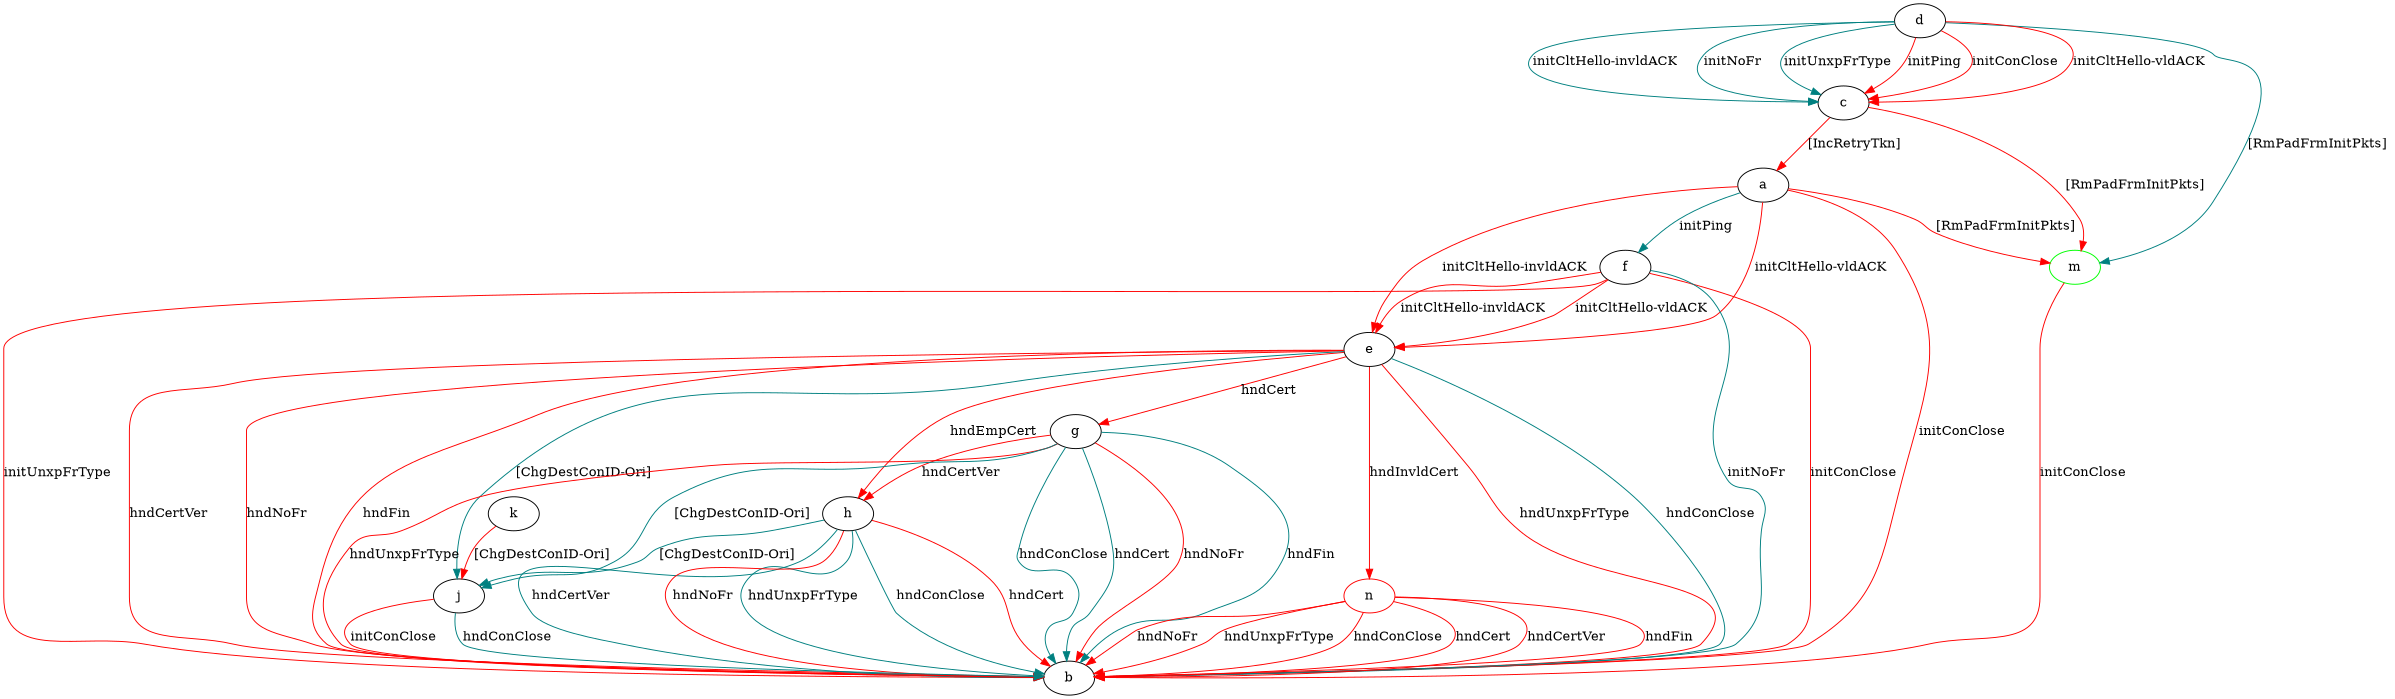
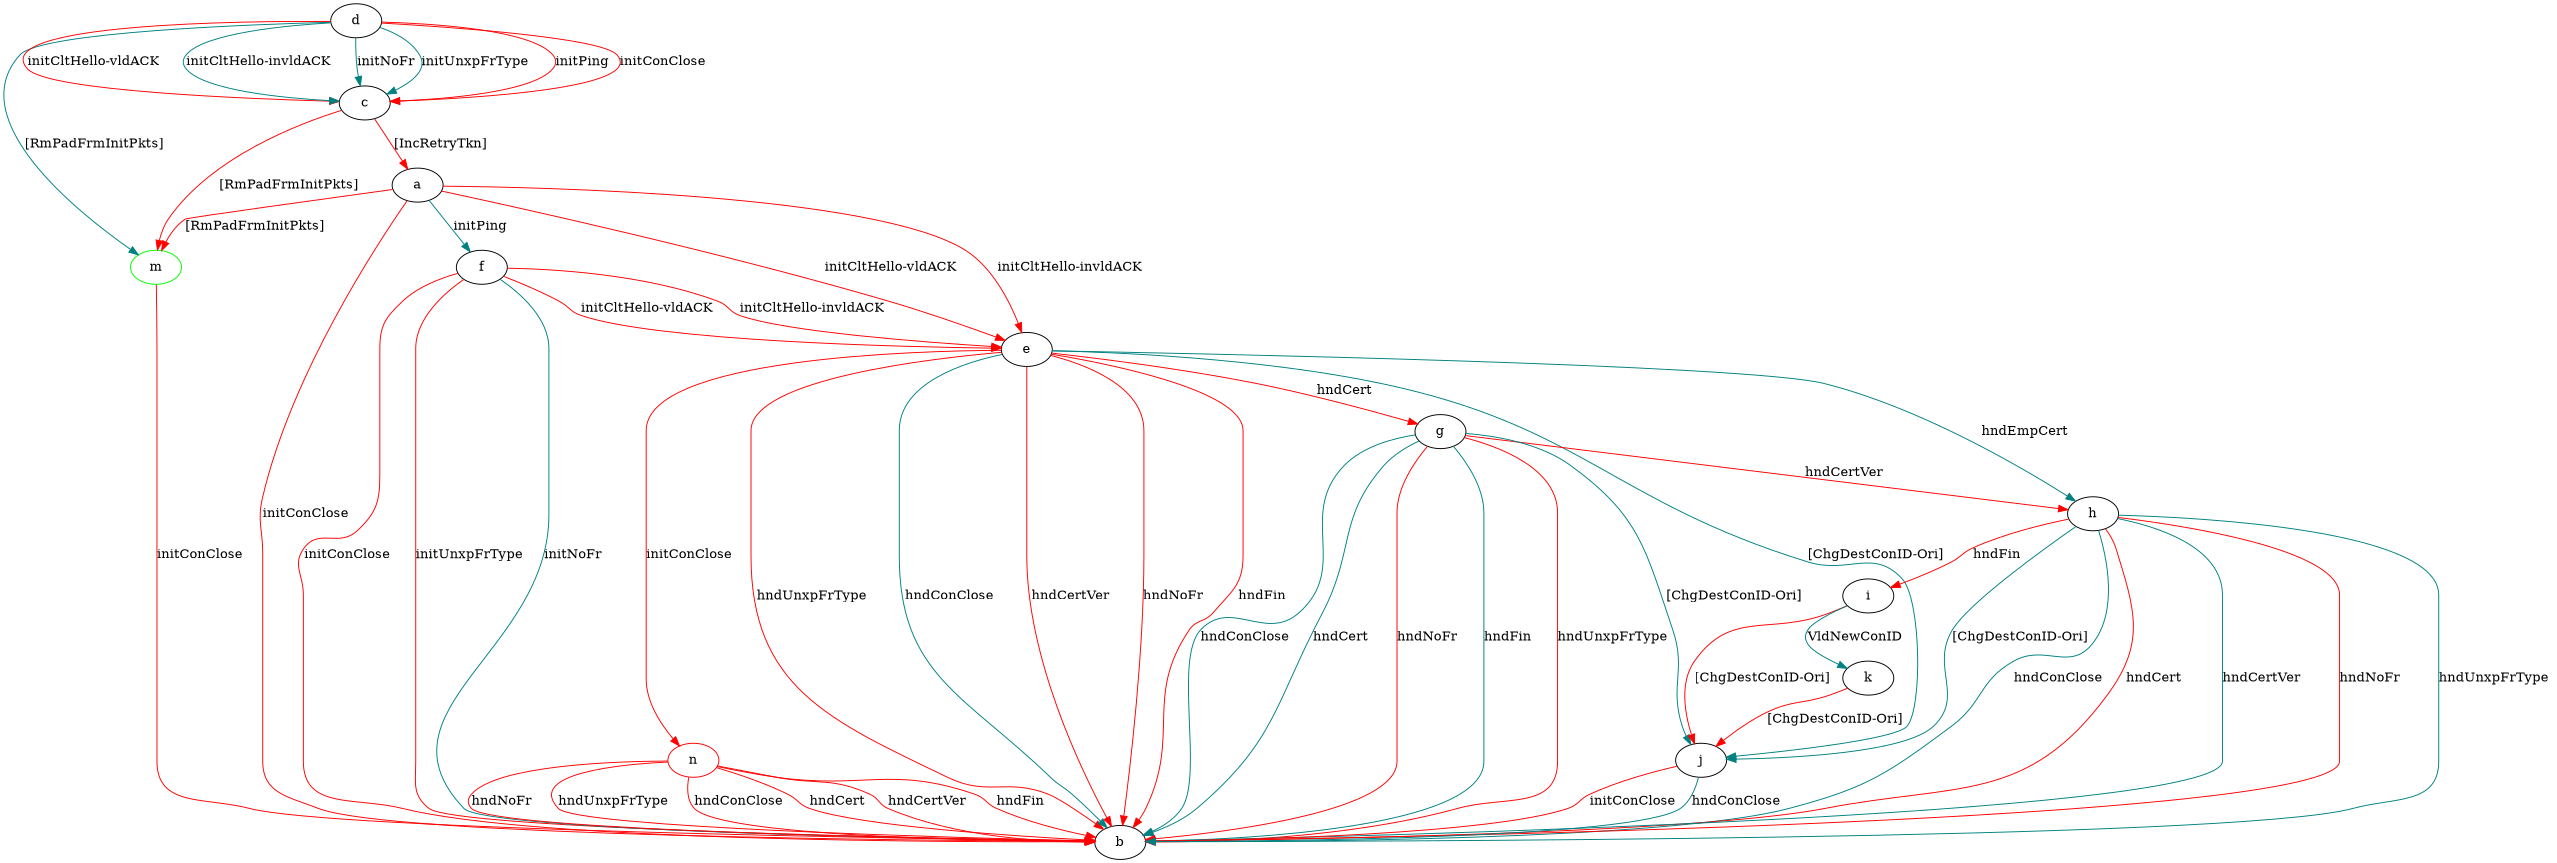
edge "e" -> "h": color red -> teal
edge "e" -> "n": label "hndInvldCert " -> "initConClose "
node "i": added
